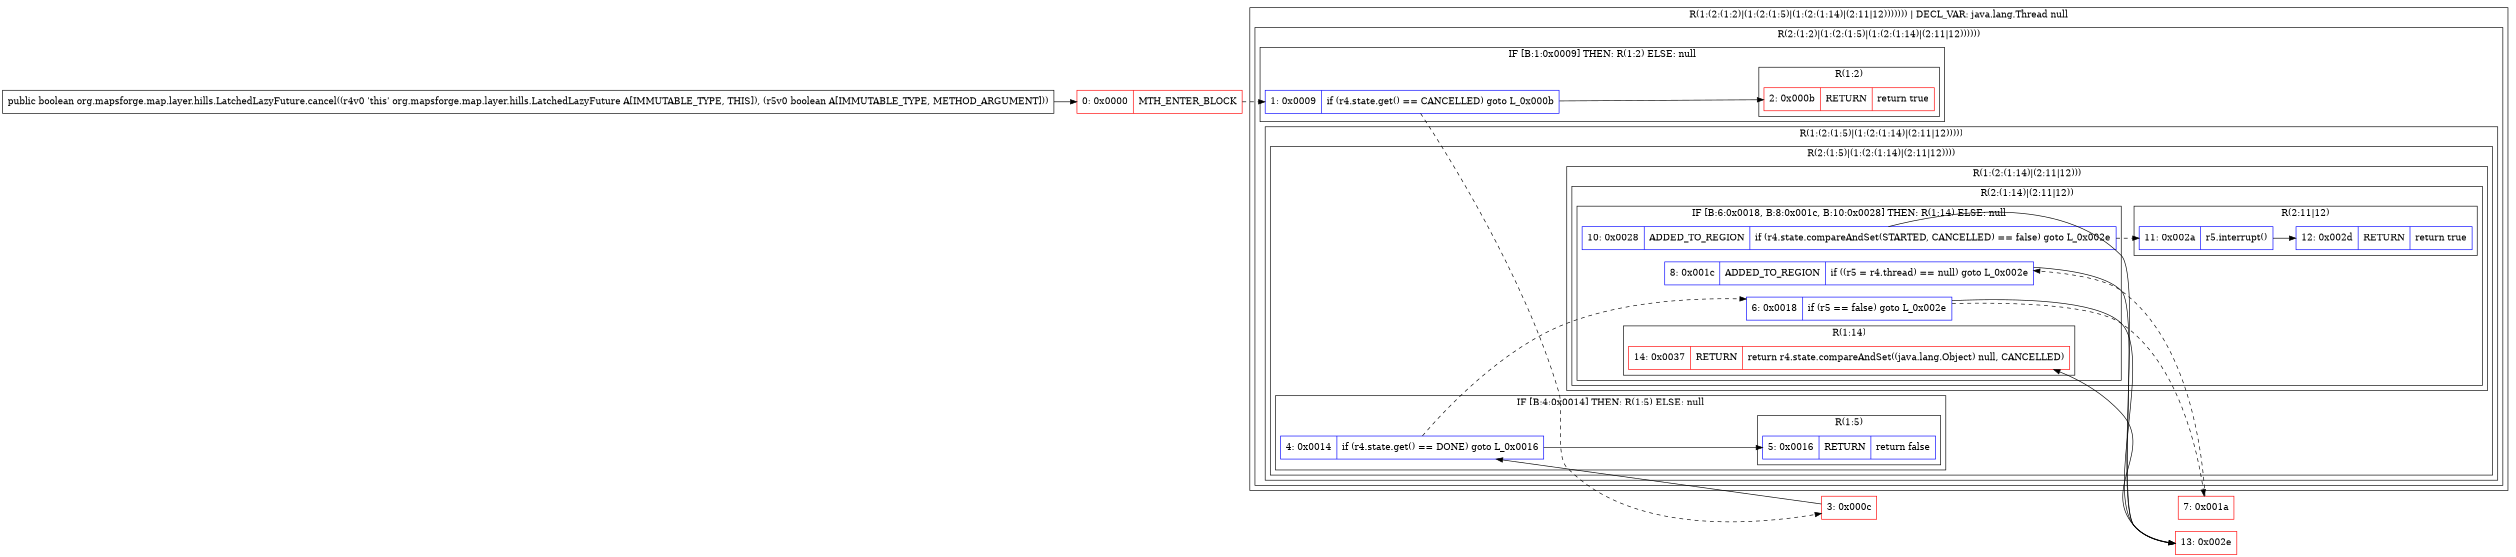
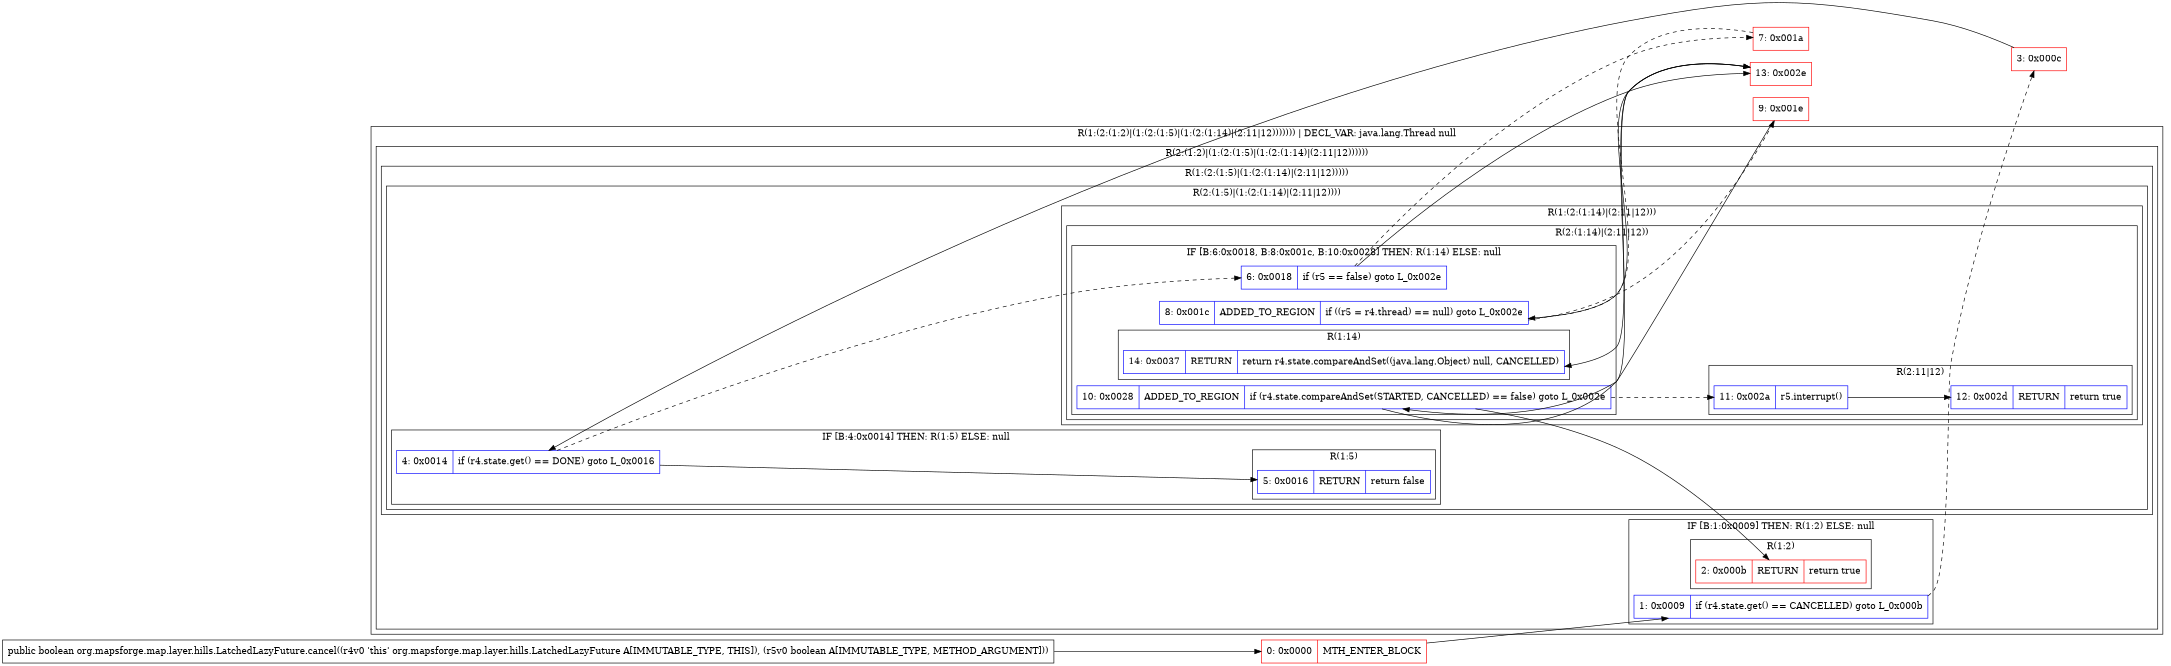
edge "1: 0x0009" -> "2: 0x000b": now "10: 0x0028" -> "2: 0x000b"
edge "0: 0x0000" -> "1: 0x0009": style dashed -> solid
node "9: 0x001e": added
node "14: 0x0037": color red -> blue
